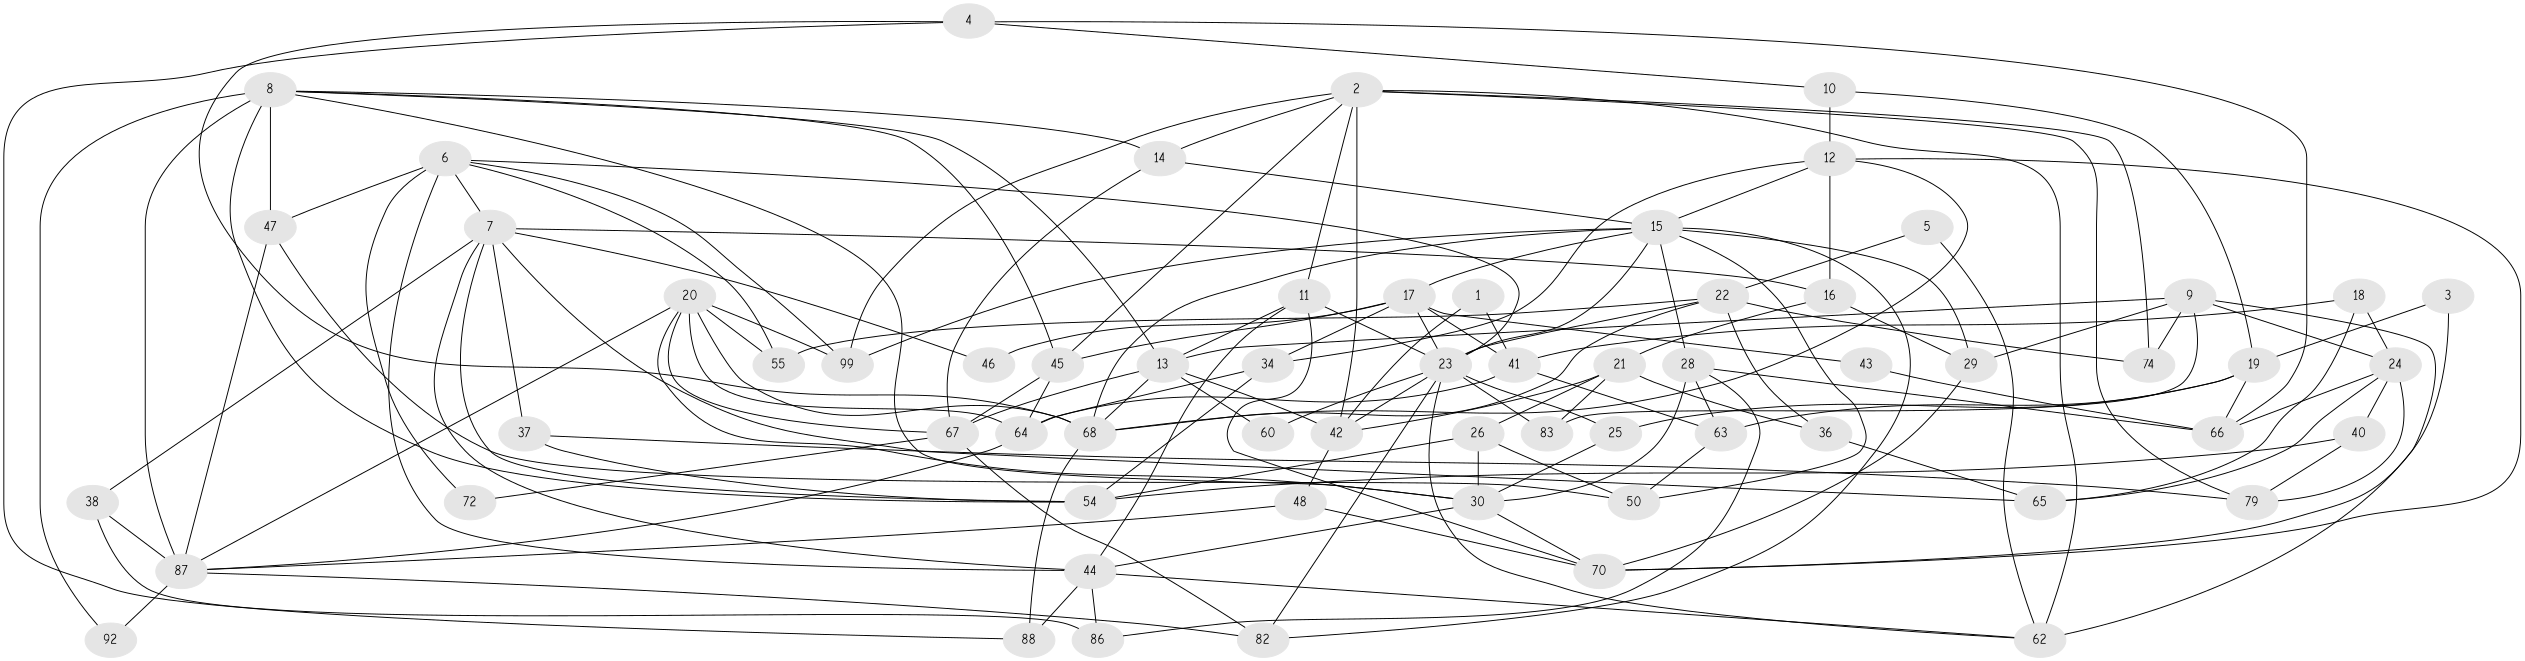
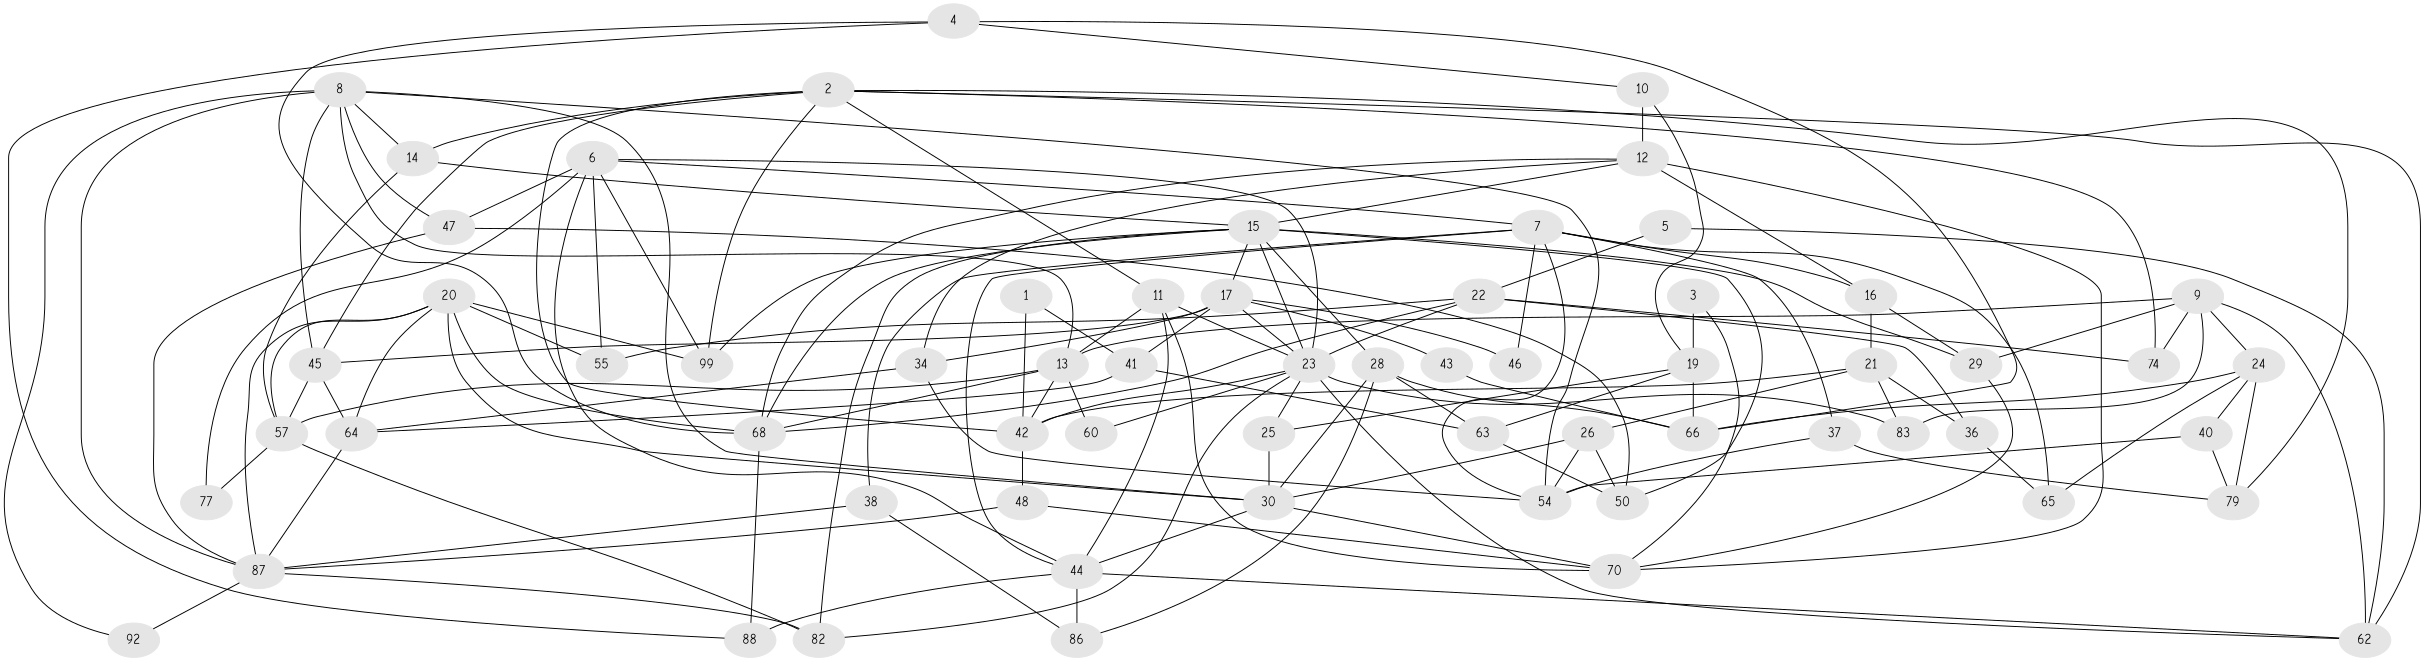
node "18": removed
node "67": label "67" -> "57"
node "72": label "72" -> "77"
